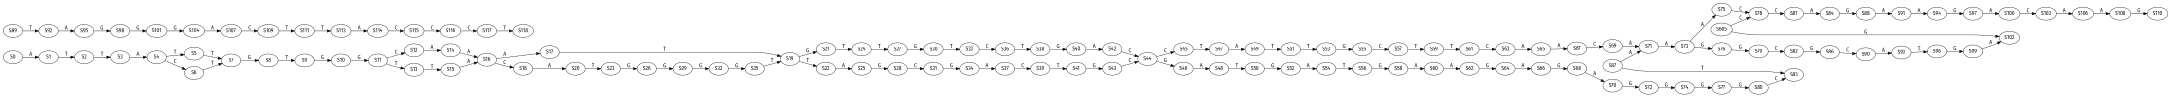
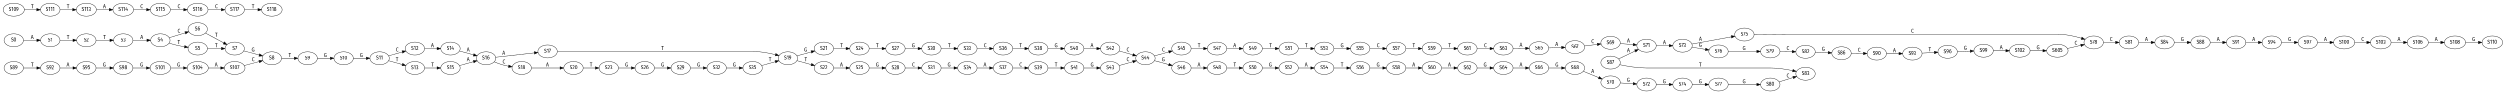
edge "S107" -> "S109": now "S107" -> "S8"
edge "S605" -> "S102": reversed
